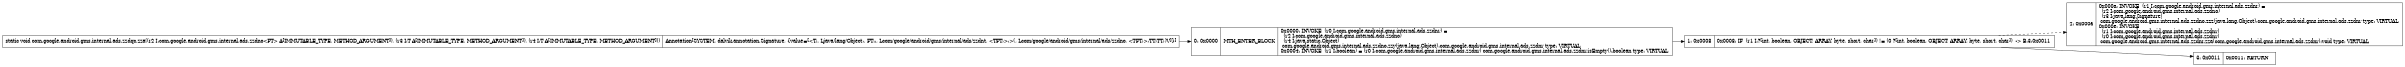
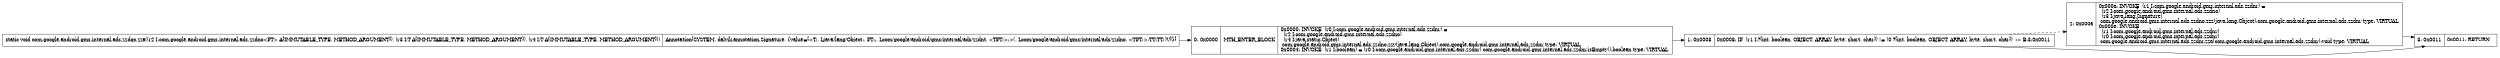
edge "2: 0x000a" -> "3: 0x0011": added
